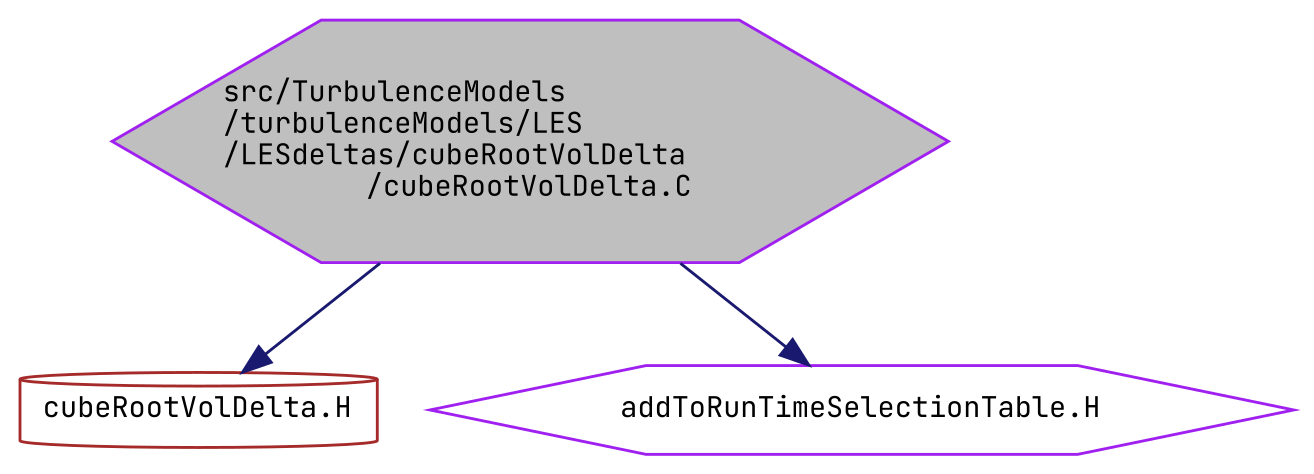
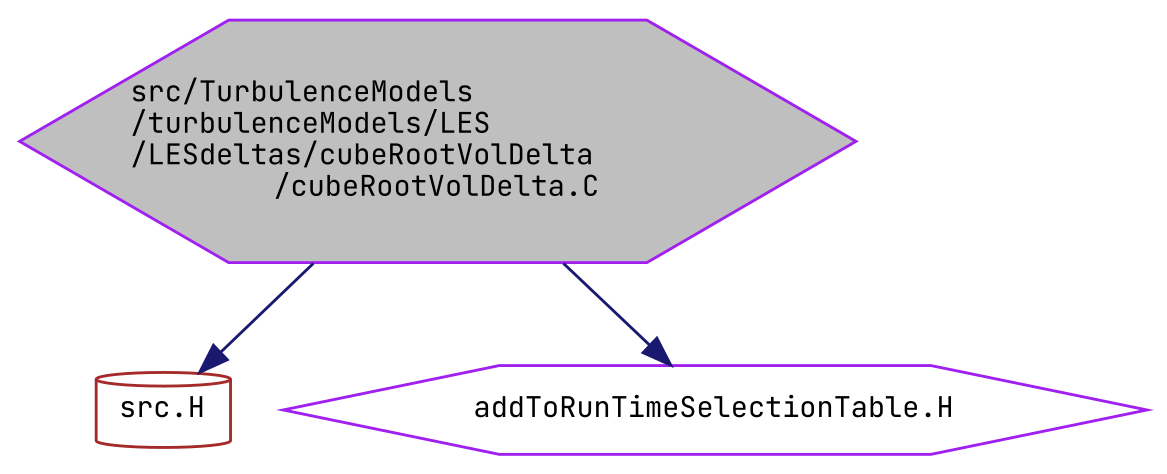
node "cubeRootVolDelta.H": label "cubeRootVolDelta.H" -> "src.H"
